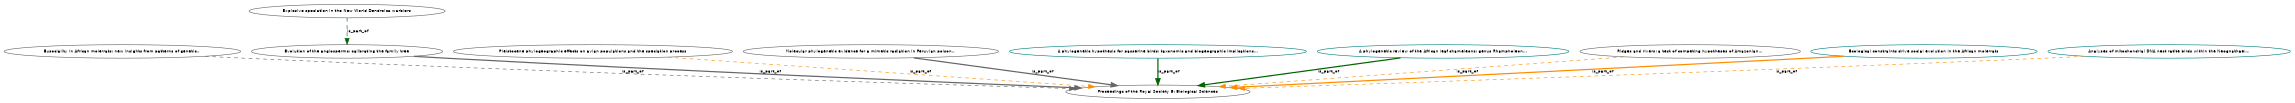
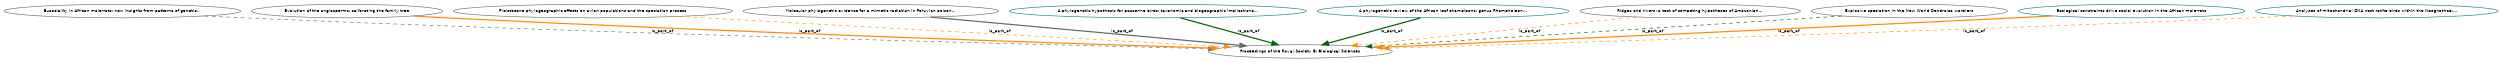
edge "Explosive speciation in the New World Dendroica warblers" -> "Evolution of the angiosperms: calibrating the family tree": now "Explosive speciation in the New World Dendroica warblers" -> "Proceedings of the Royal Society B: Biological Sciences"
edge "Evolution of the angiosperms: calibrating the family tree" -> "Proceedings of the Royal Society B: Biological Sciences": color gray40 -> darkorange
